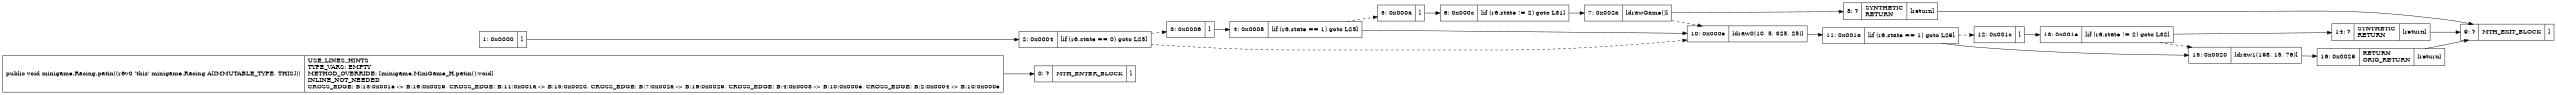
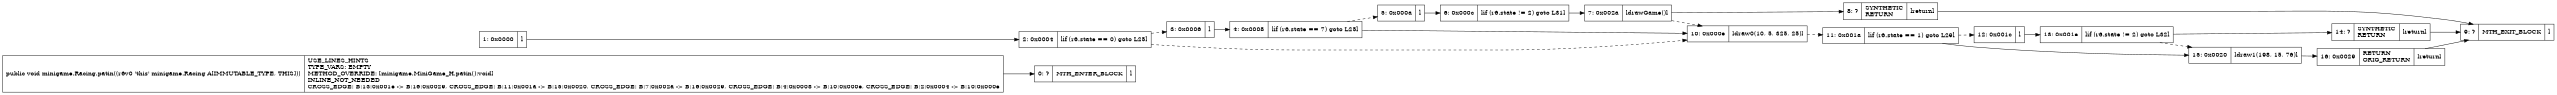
node "4: 0x0008": text "lif (r6.state == 1) goto L25l" -> "lif (r6.state == 7) goto L25l"
edge "10: 0x000e" -> "11: 0x001a": style solid -> dashed
